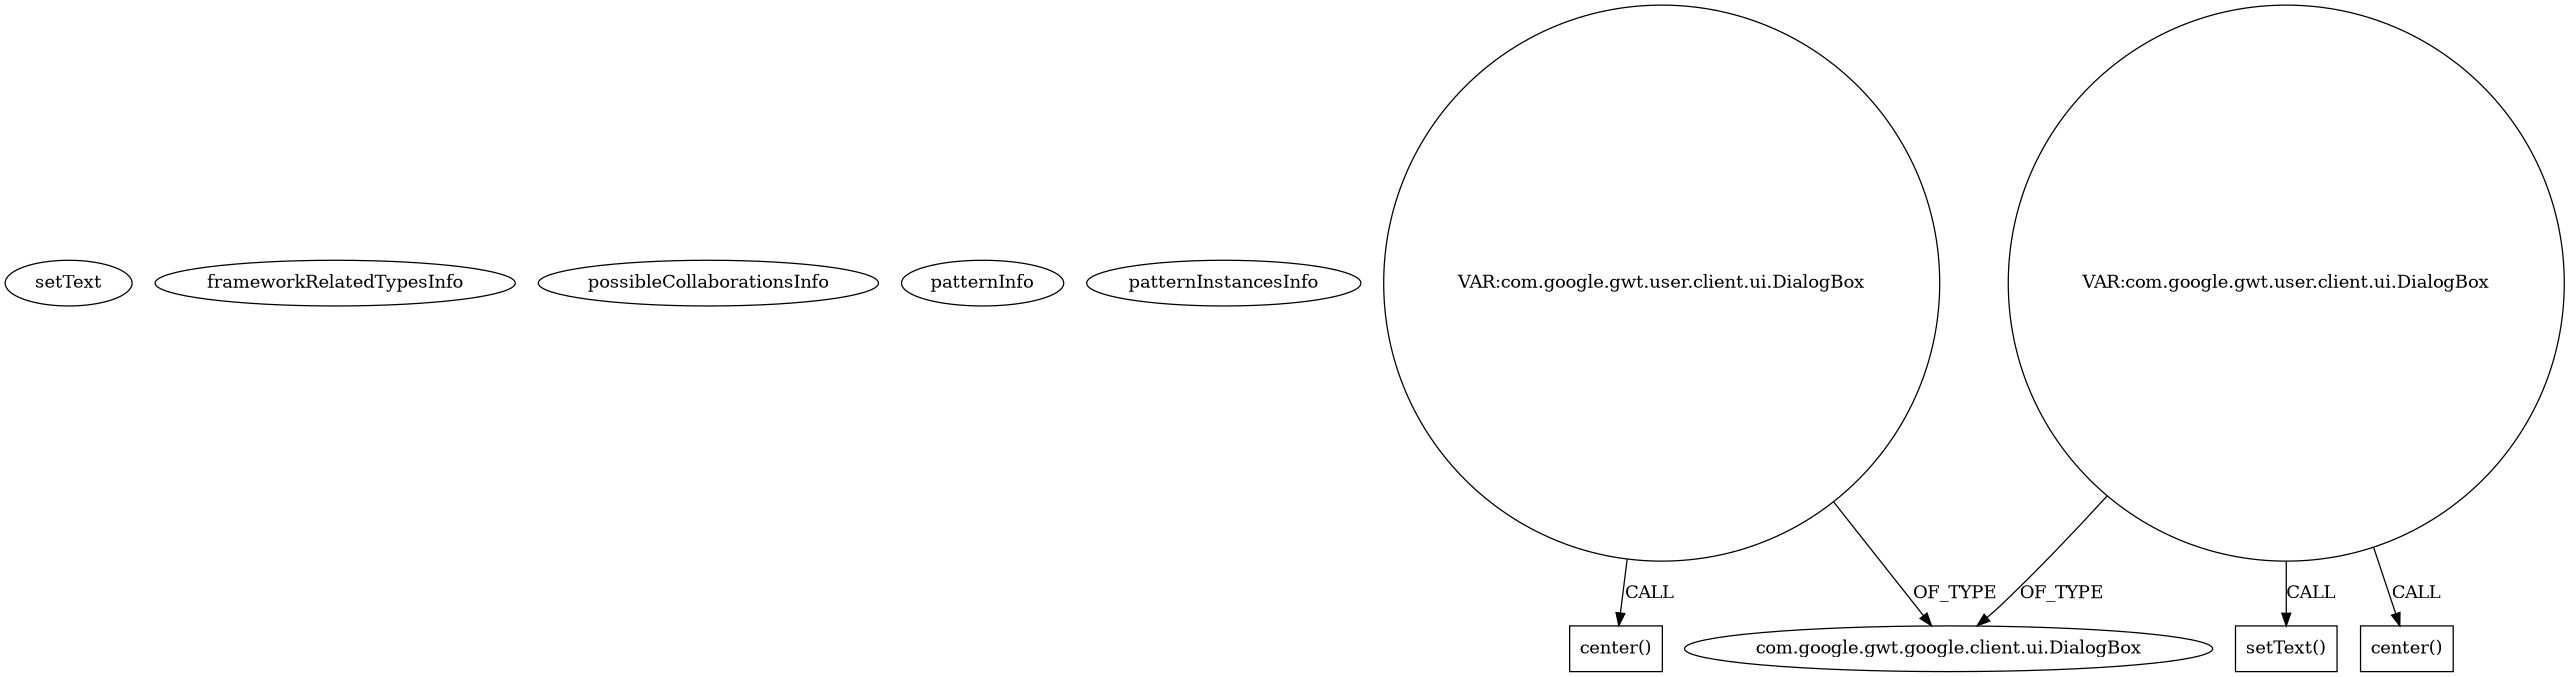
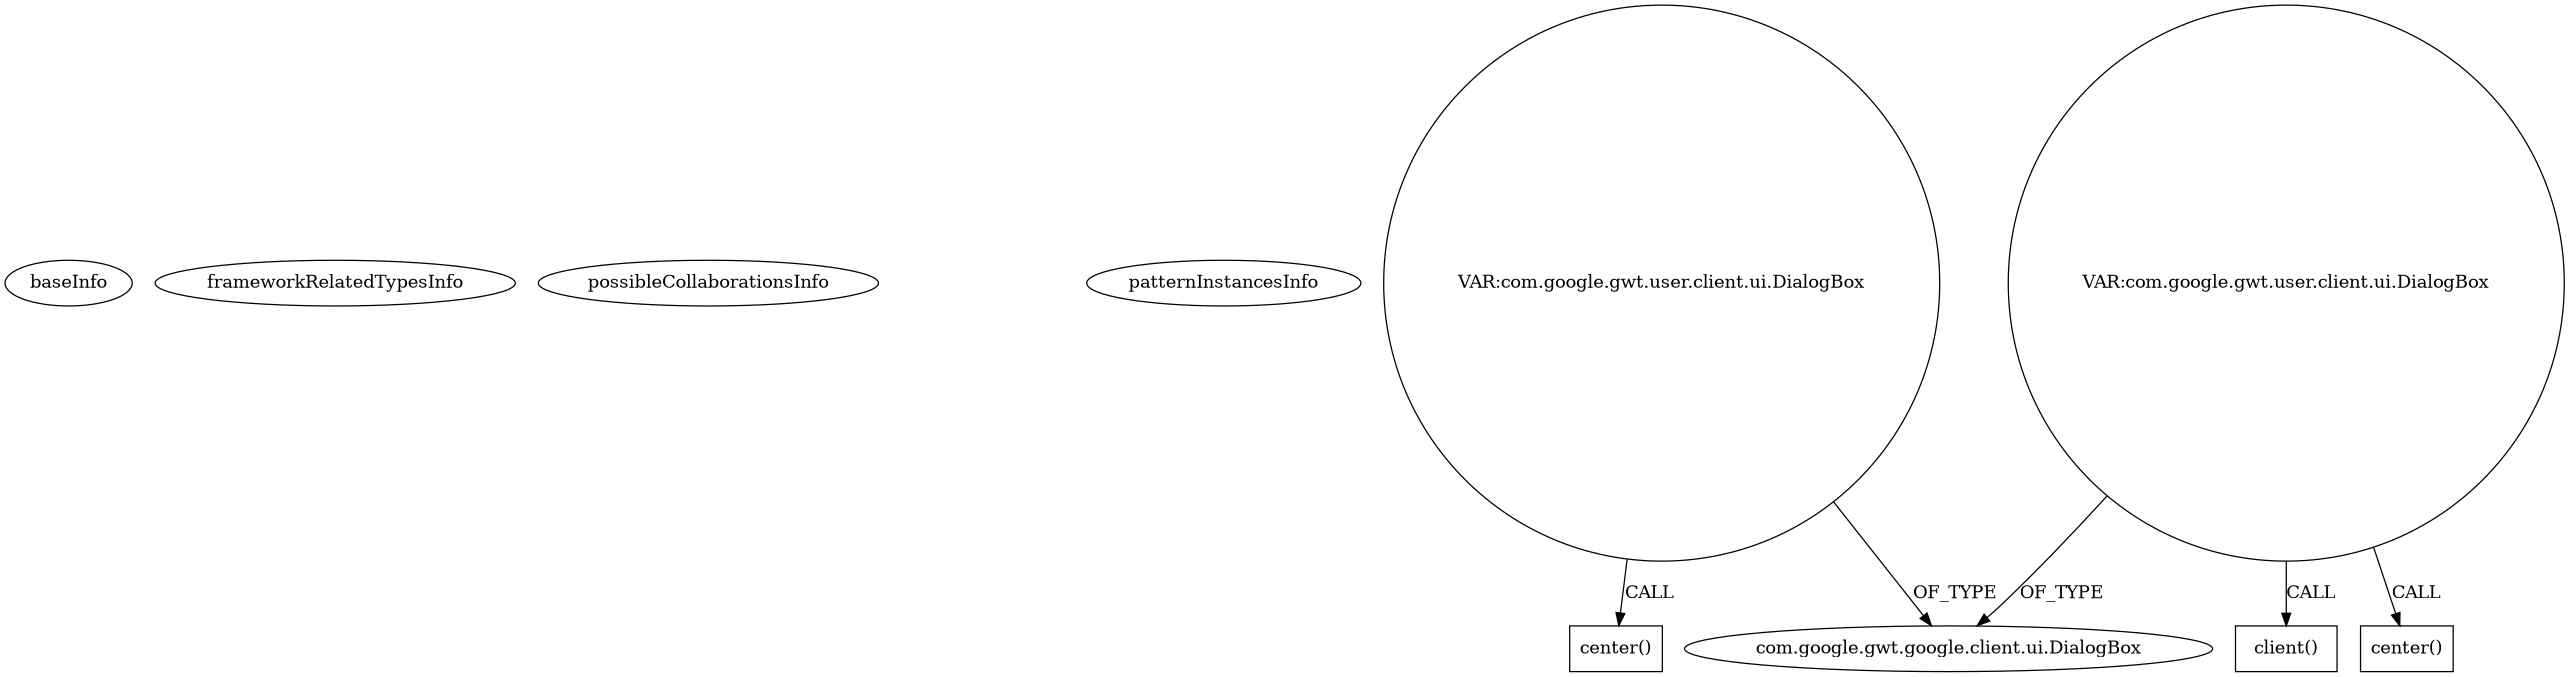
node "setText": label "setText" -> "baseInfo"
node "patternInfo": removed
node "setText()": label "setText()" -> "client()"
